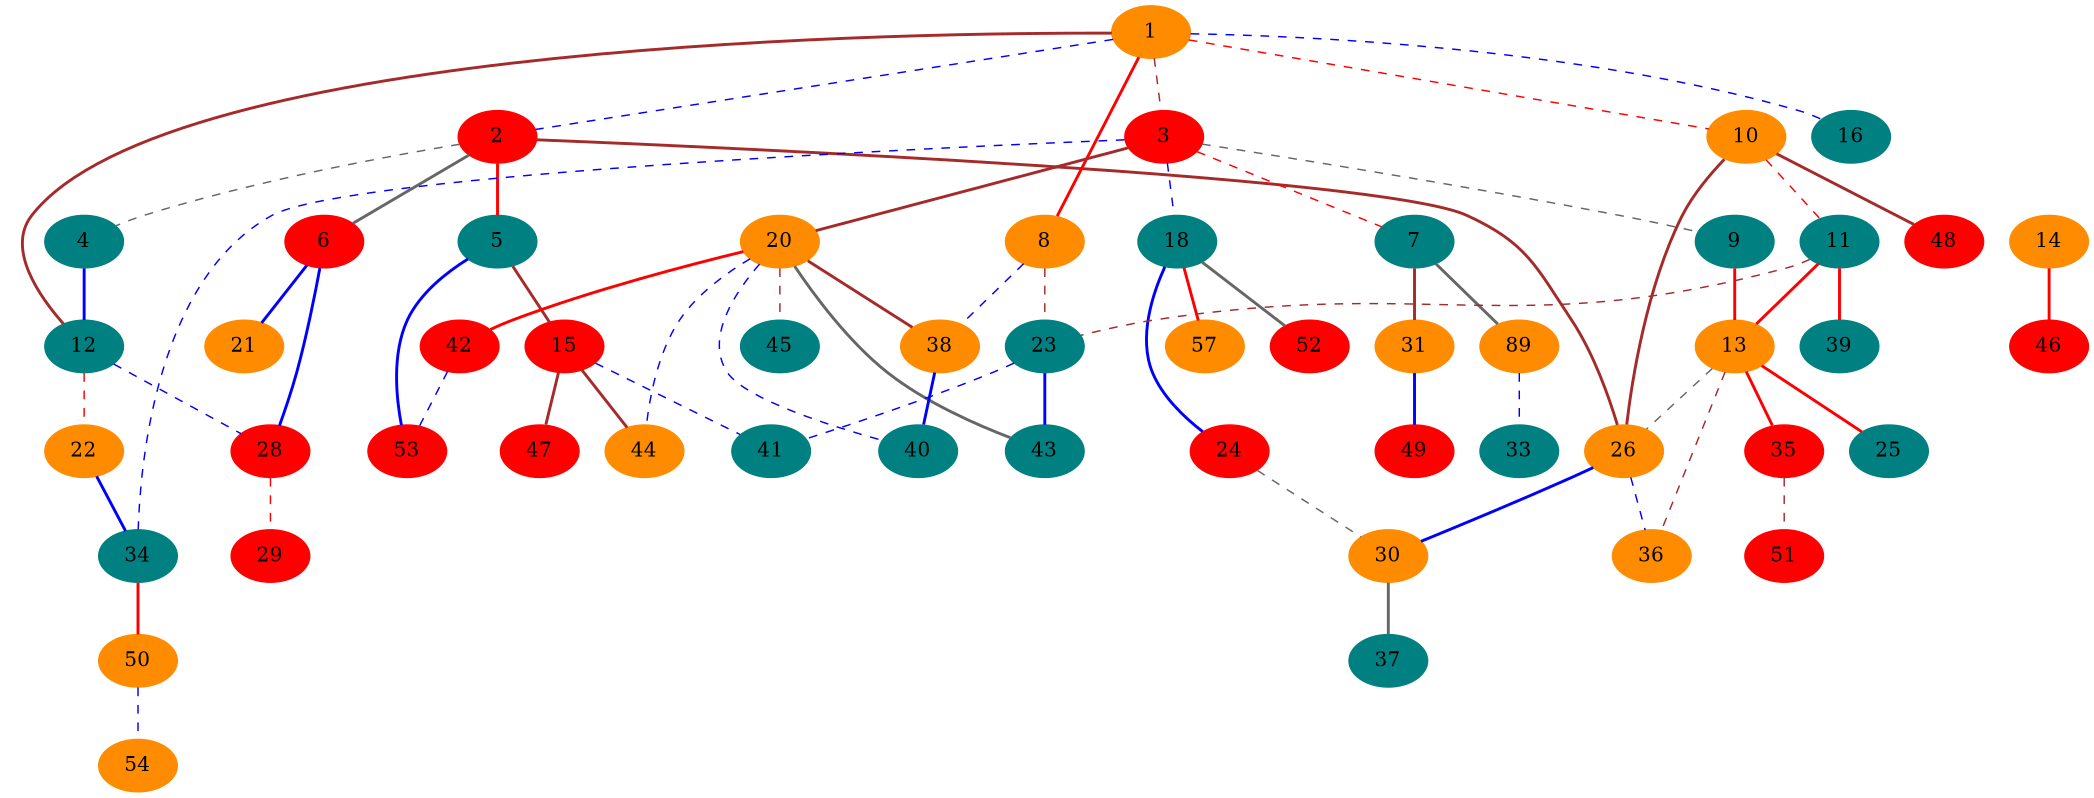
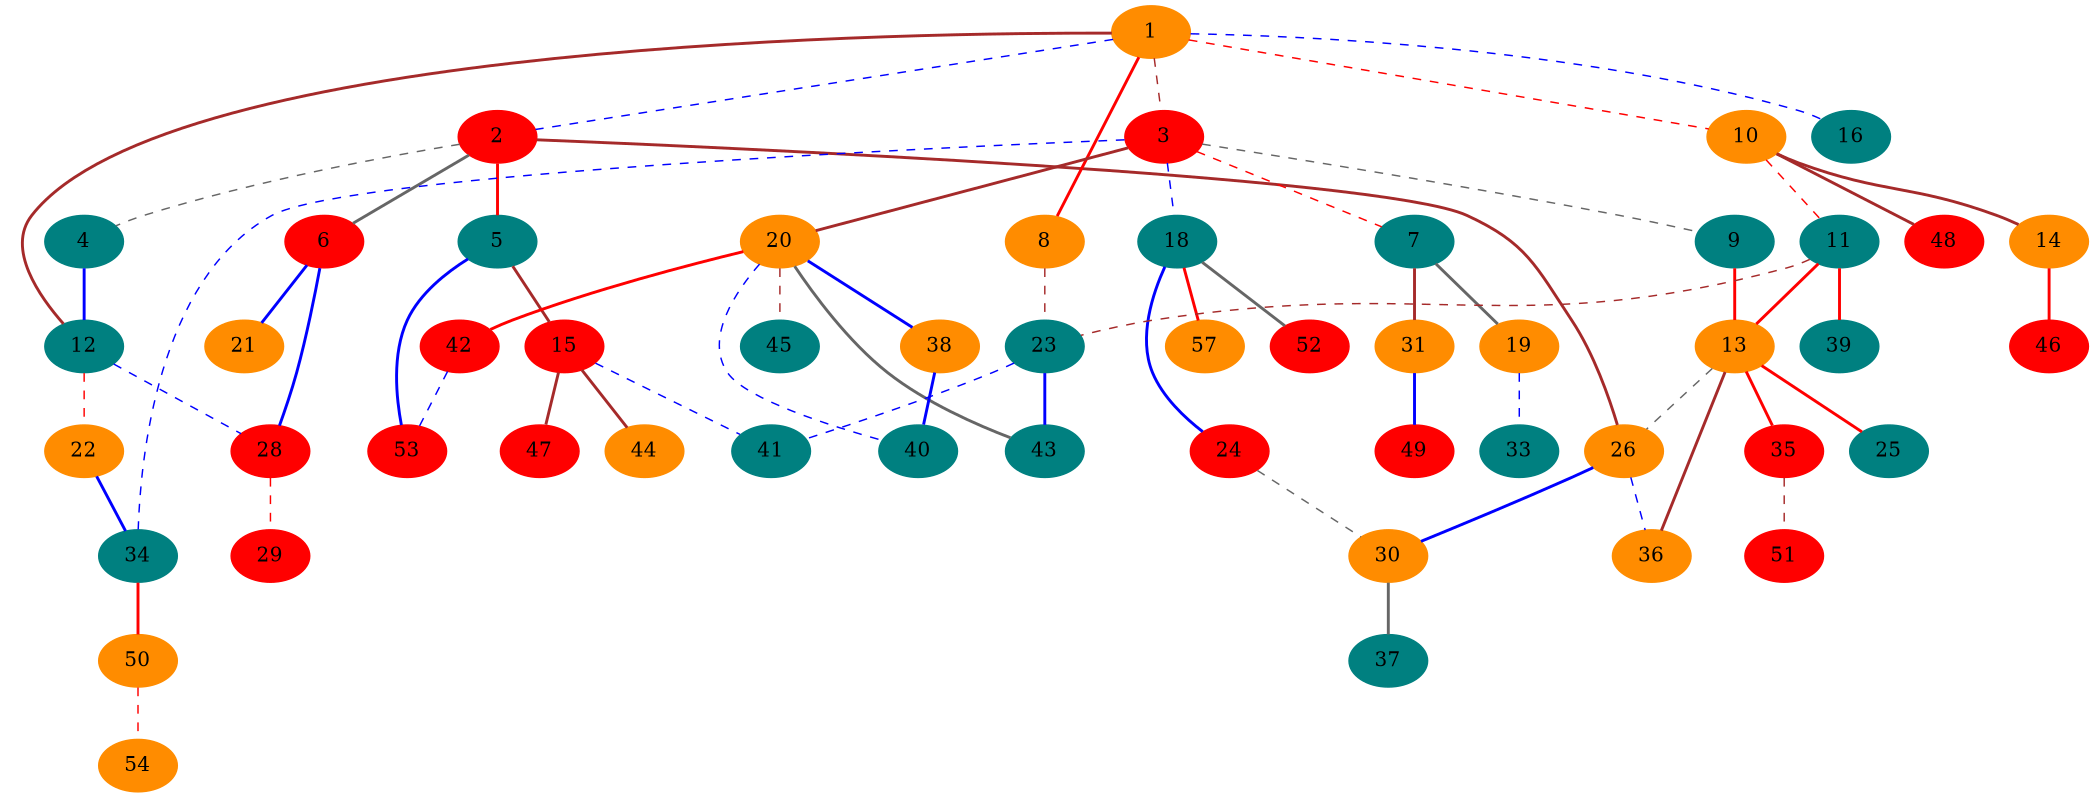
edge "10" -- "26": now "10" -- "14"
edge "20" -- "38": color brown -> blue
edge "8" -- "38": removed
edge "20" -- "44": removed
node "89": label "89" -> "19"
edge "13" -- "36": style dashed -> bold
edge "50" -- "54": color blue -> red
